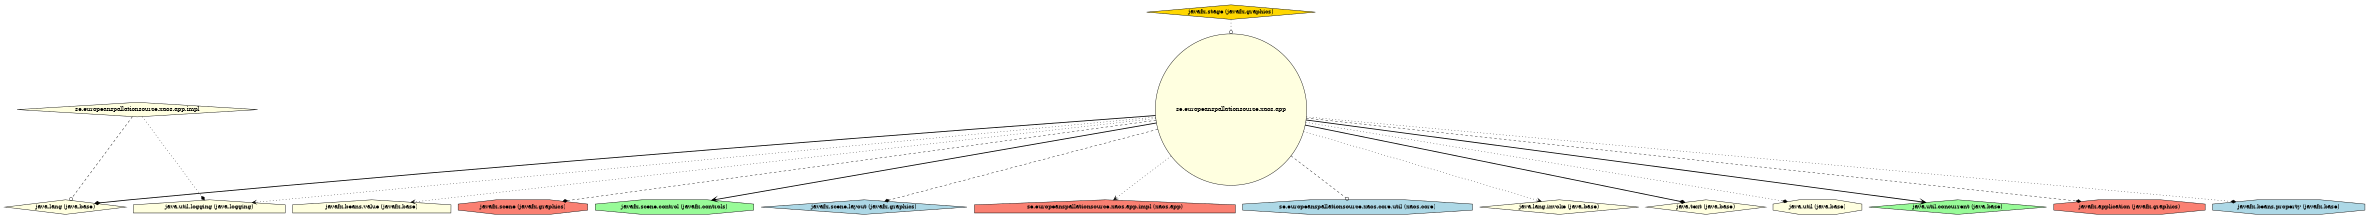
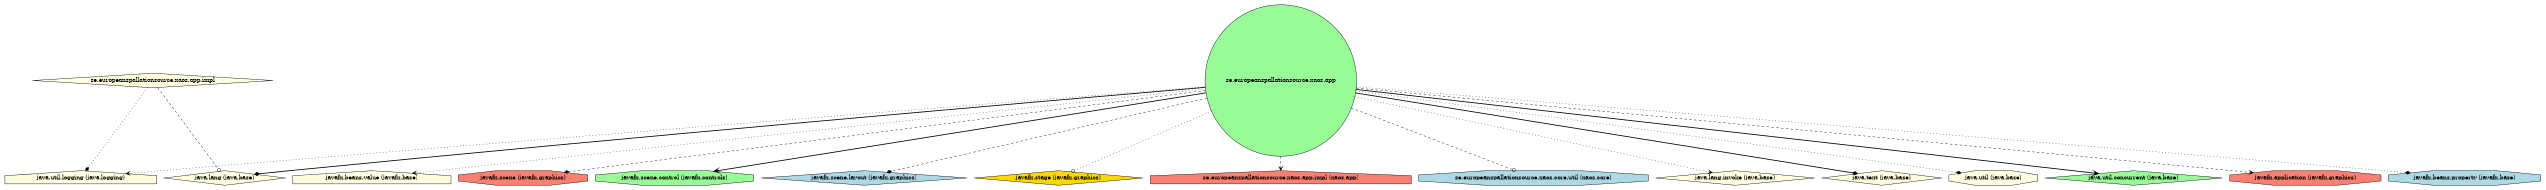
edge "javafx.stage (javafx.graphics)" -> "se.europeanspallationsource.xaos.app": reversed
node "se.europeanspallationsource.xaos.app": fillcolor lightyellow -> palegreen
edge "se.europeanspallationsource.xaos.app" -> "javafx.application (javafx.graphics)": arrowhead diamond -> vee
edge "se.europeanspallationsource.xaos.app" -> "se.europeanspallationsource.xaos.app.impl (xaos.app)": style dotted -> dashed
